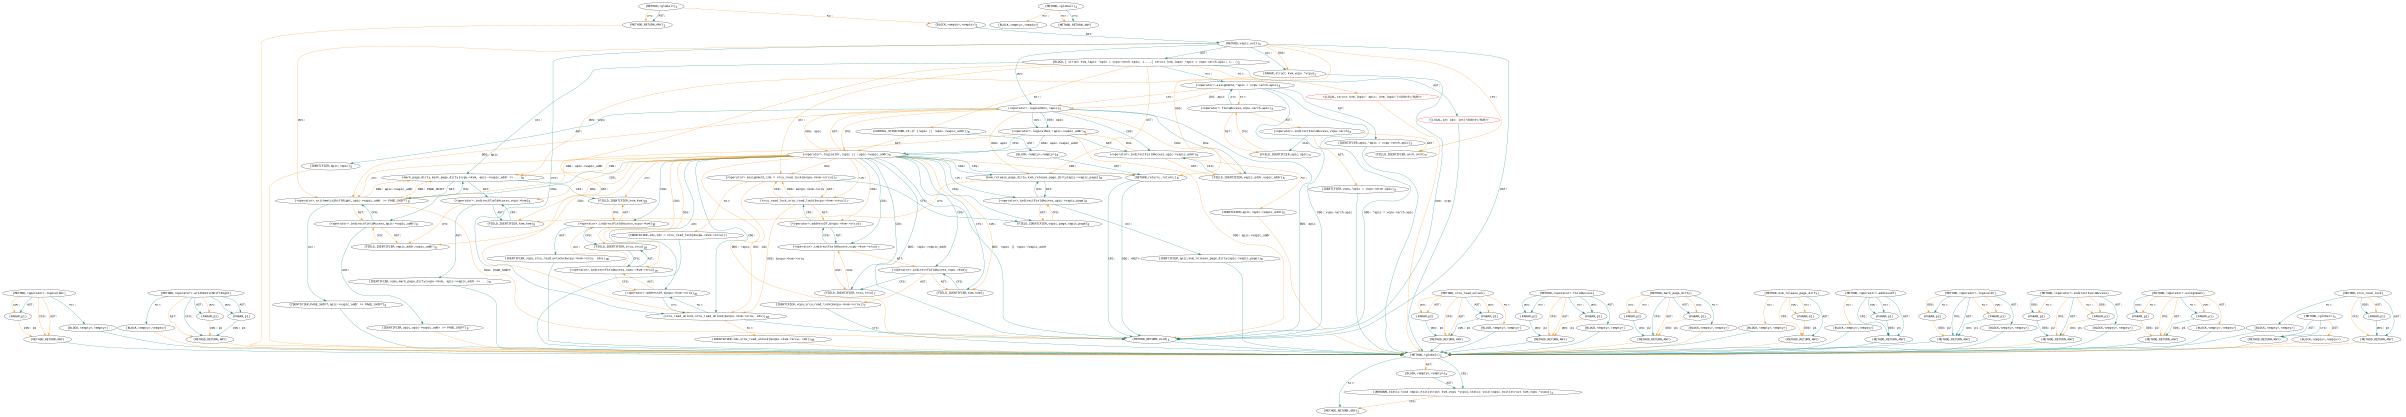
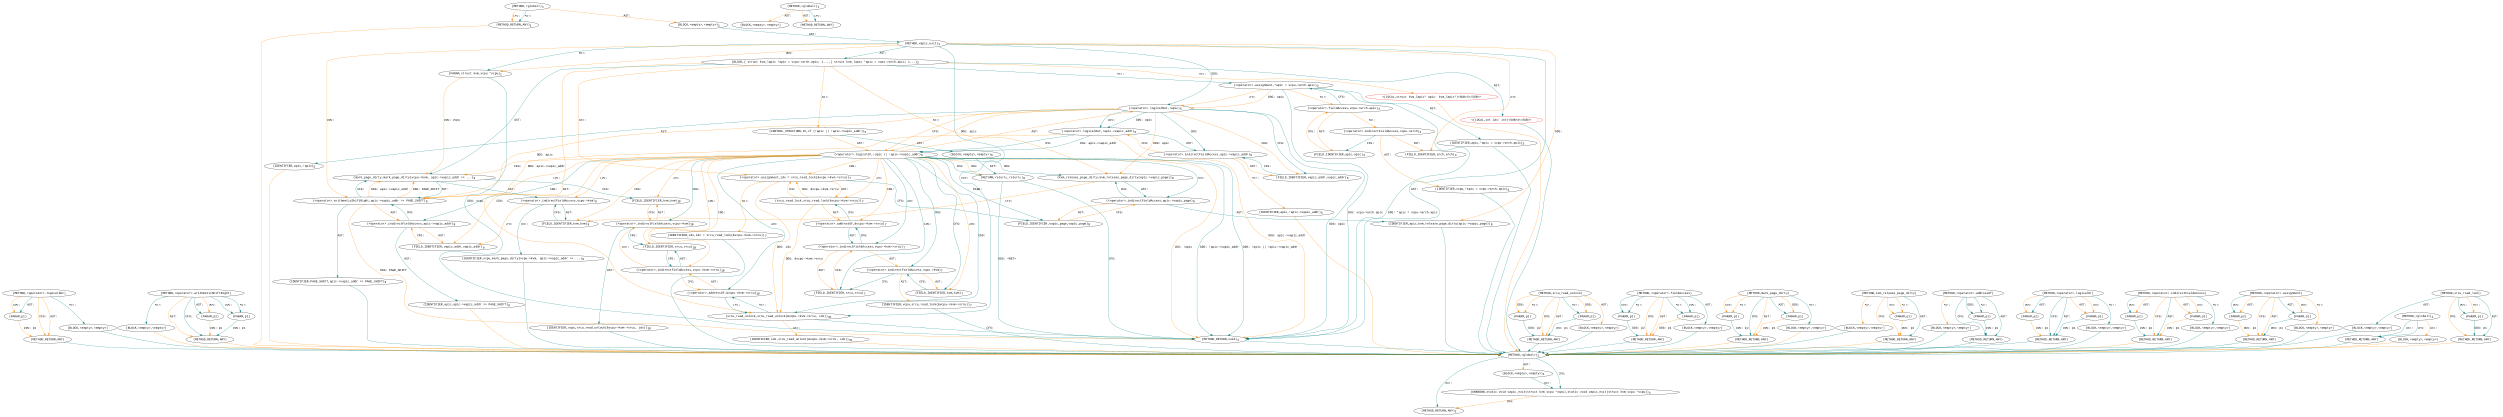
edge "(METHOD,vapic_exit)" -> "(RETURN,return;,return;)": now "(METHOD,vapic_exit)" -> "(IDENTIFIER,apic,kvm_release_page_dirty(apic->vapic_page))"
edge "(<operator>.logicalOr,!apic || !apic->vapic_addr)" -> "(FIELD_IDENTIFIER,vapic_page,vapic_page)": label "CDG: " -> "PAGE: "
